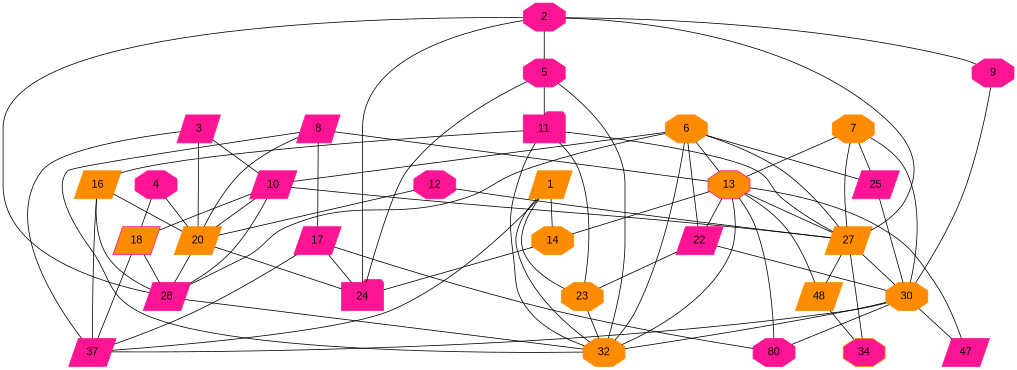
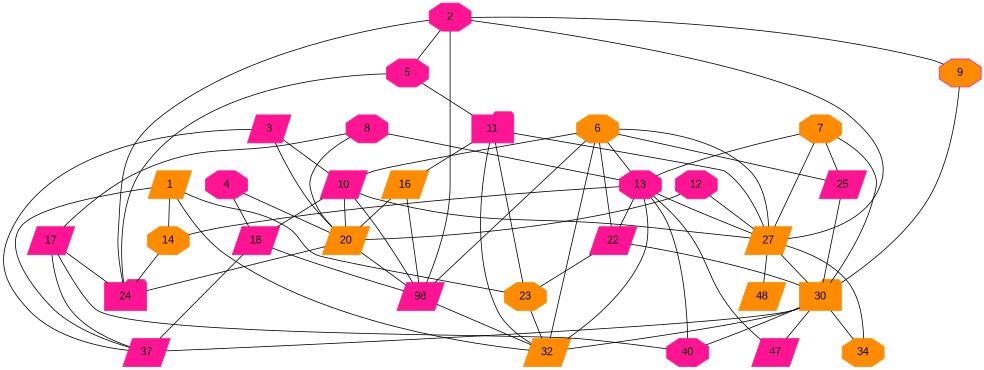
node "9": fillcolor deeppink -> darkorange
node "8": shape parallelogram -> octagon
node "13": fillcolor darkorange -> deeppink
edge "5" -- "32": removed
edge "13" -- "48": removed
node "18": fillcolor darkorange -> deeppink
edge "16" -- "37": removed
node "28": label "28" -> "98"
node "30": shape octagon -> folder
edge "8" -- "32": removed
edge "48" -- "34": now "30" -- "34"
node "32": shape octagon -> parallelogram
node "80": label "80" -> "40"
node "34": fillcolor deeppink -> darkorange
